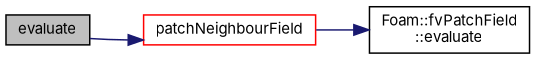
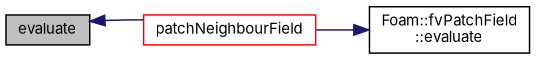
edge "evaluate" -> "patchNeighbourField": reversed
